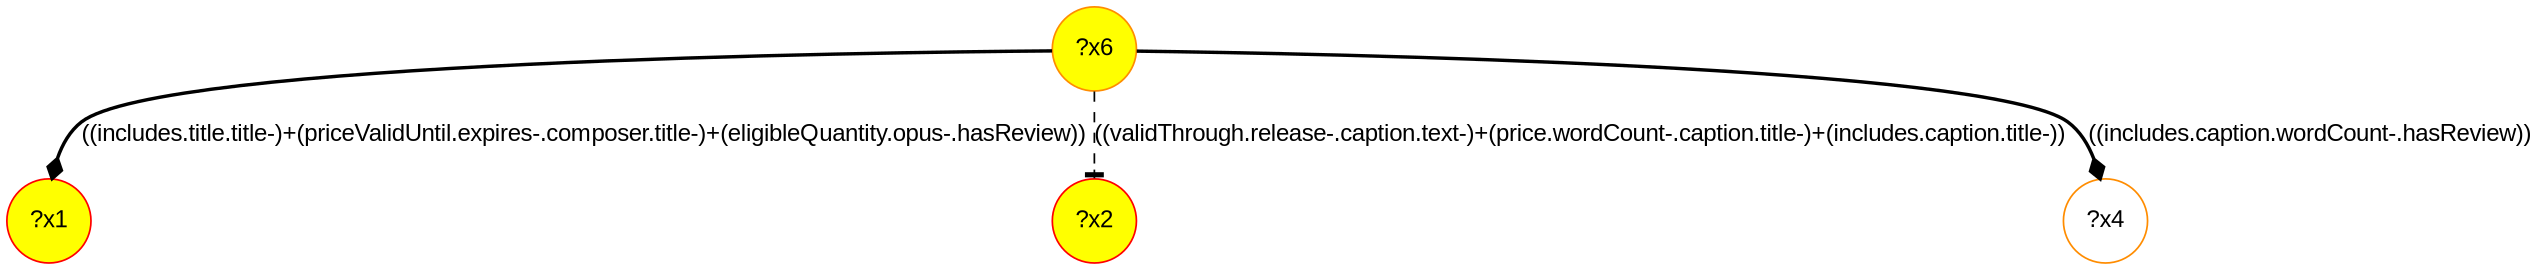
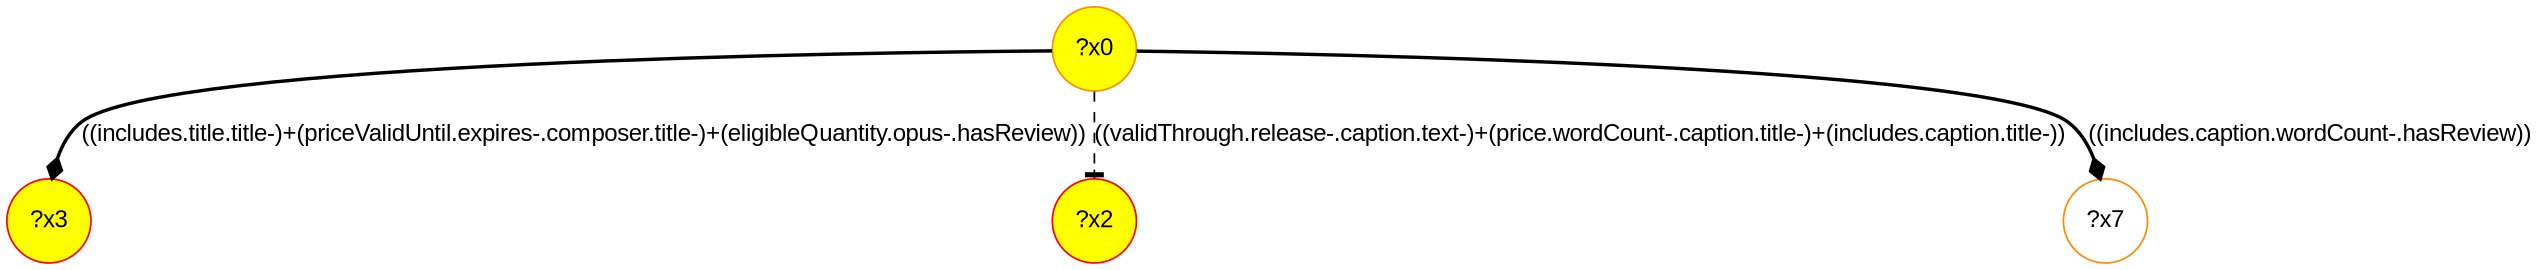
node "?x6": label "?x6" -> "?x0"
node "?x1": label "?x1" -> "?x3"
node "?x4": label "?x4" -> "?x7"
